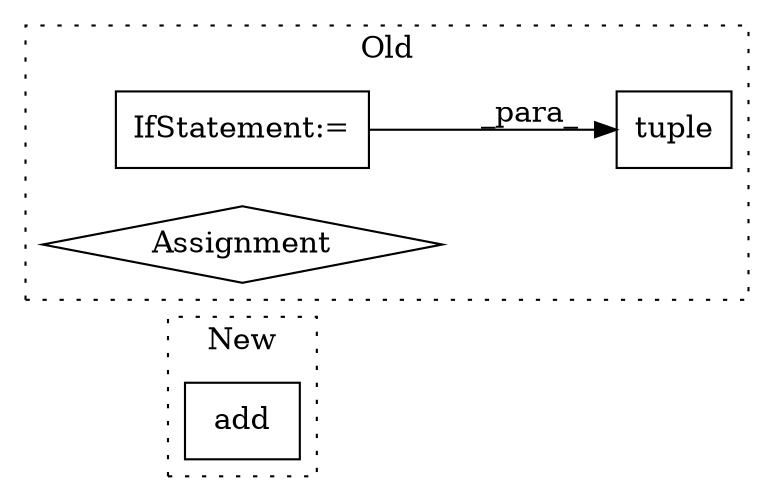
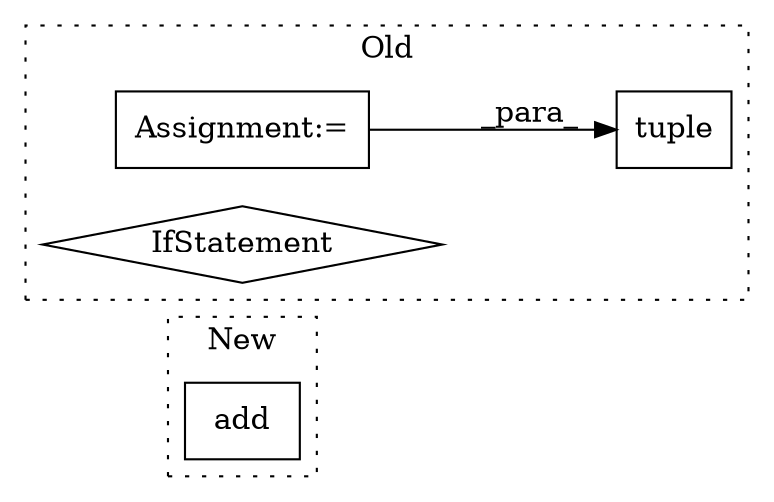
node "IfStatement:=": label "IfStatement:=" -> "Assignment:="
node "Assignment": label "Assignment" -> "IfStatement"
